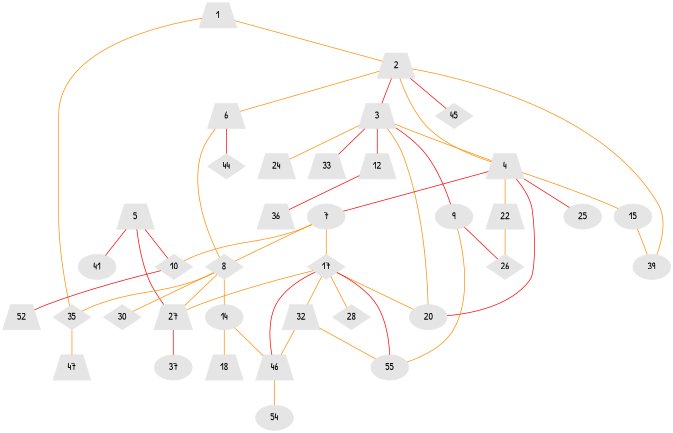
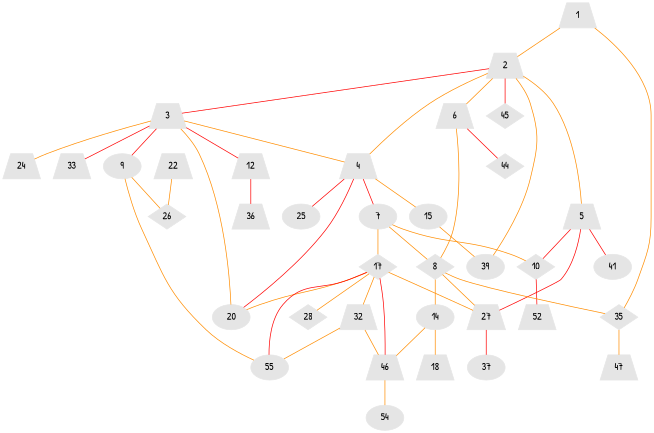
edge "2" -- "5": added
edge "4" -- "22": removed
edge "9" -- "26": color red -> darkorange
node "30": removed
